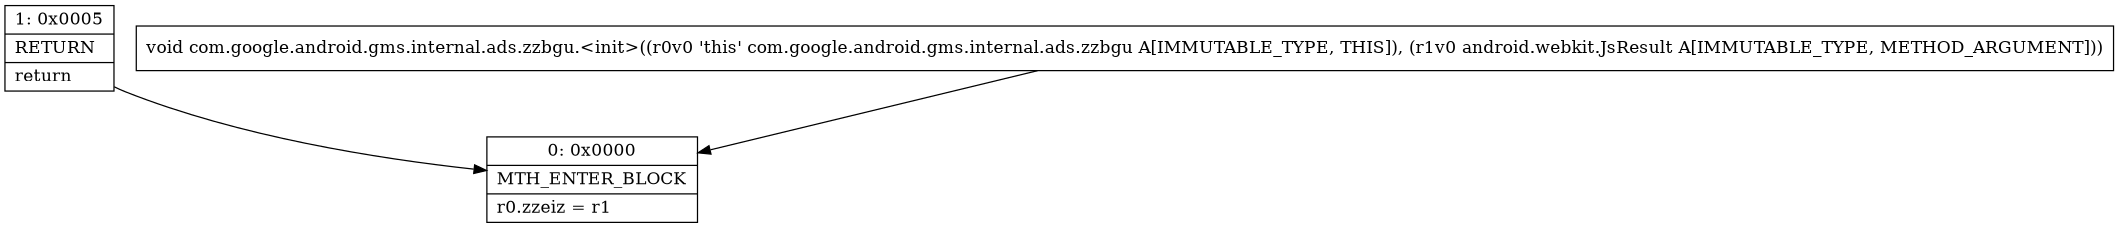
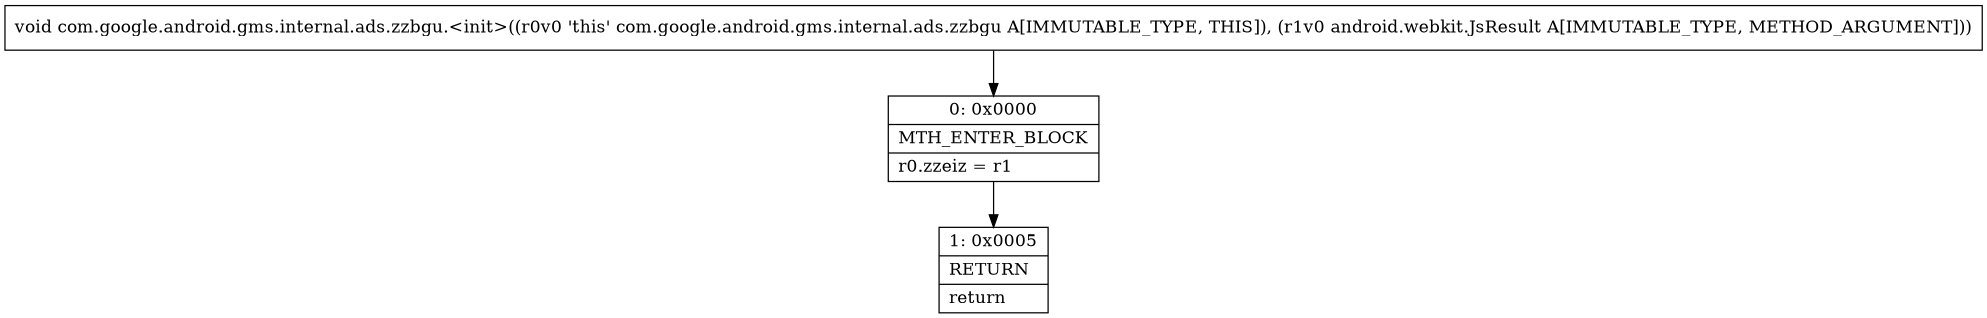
edge "1: 0x0005" -> "0: 0x0000": reversed
